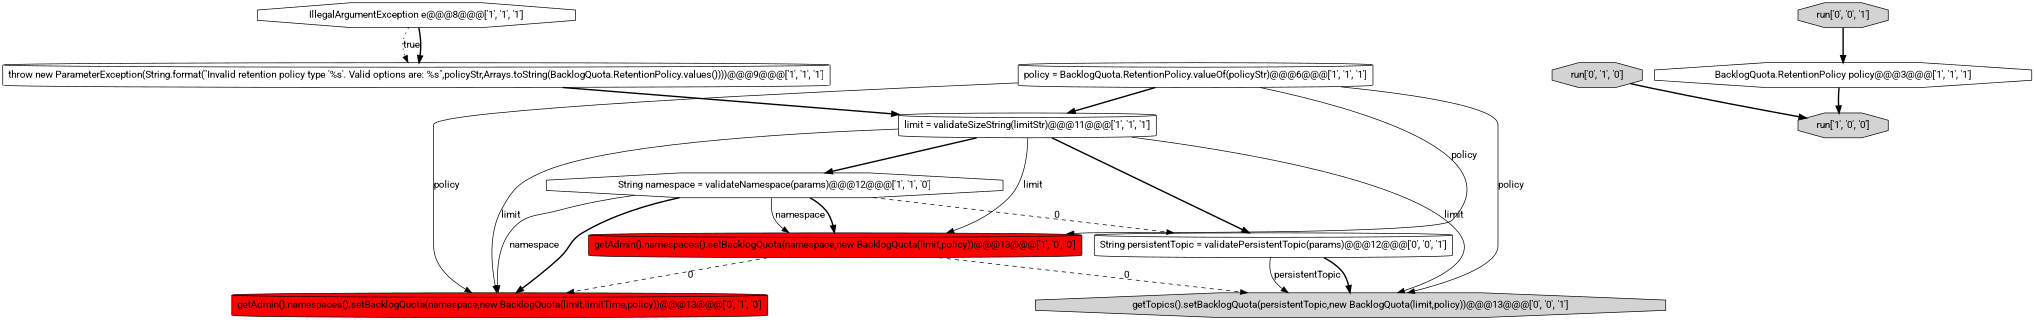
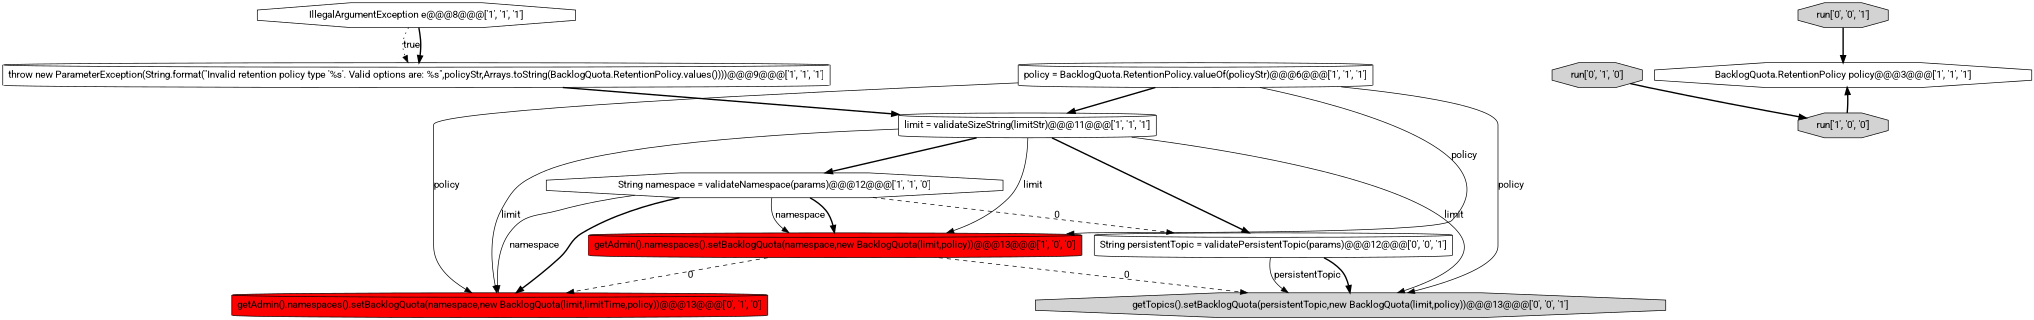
edge "BacklogQuota.RetentionPolicy policy@@@3@@@['1', '1', '1']" -> "run['1', '0', '0']": reversed
